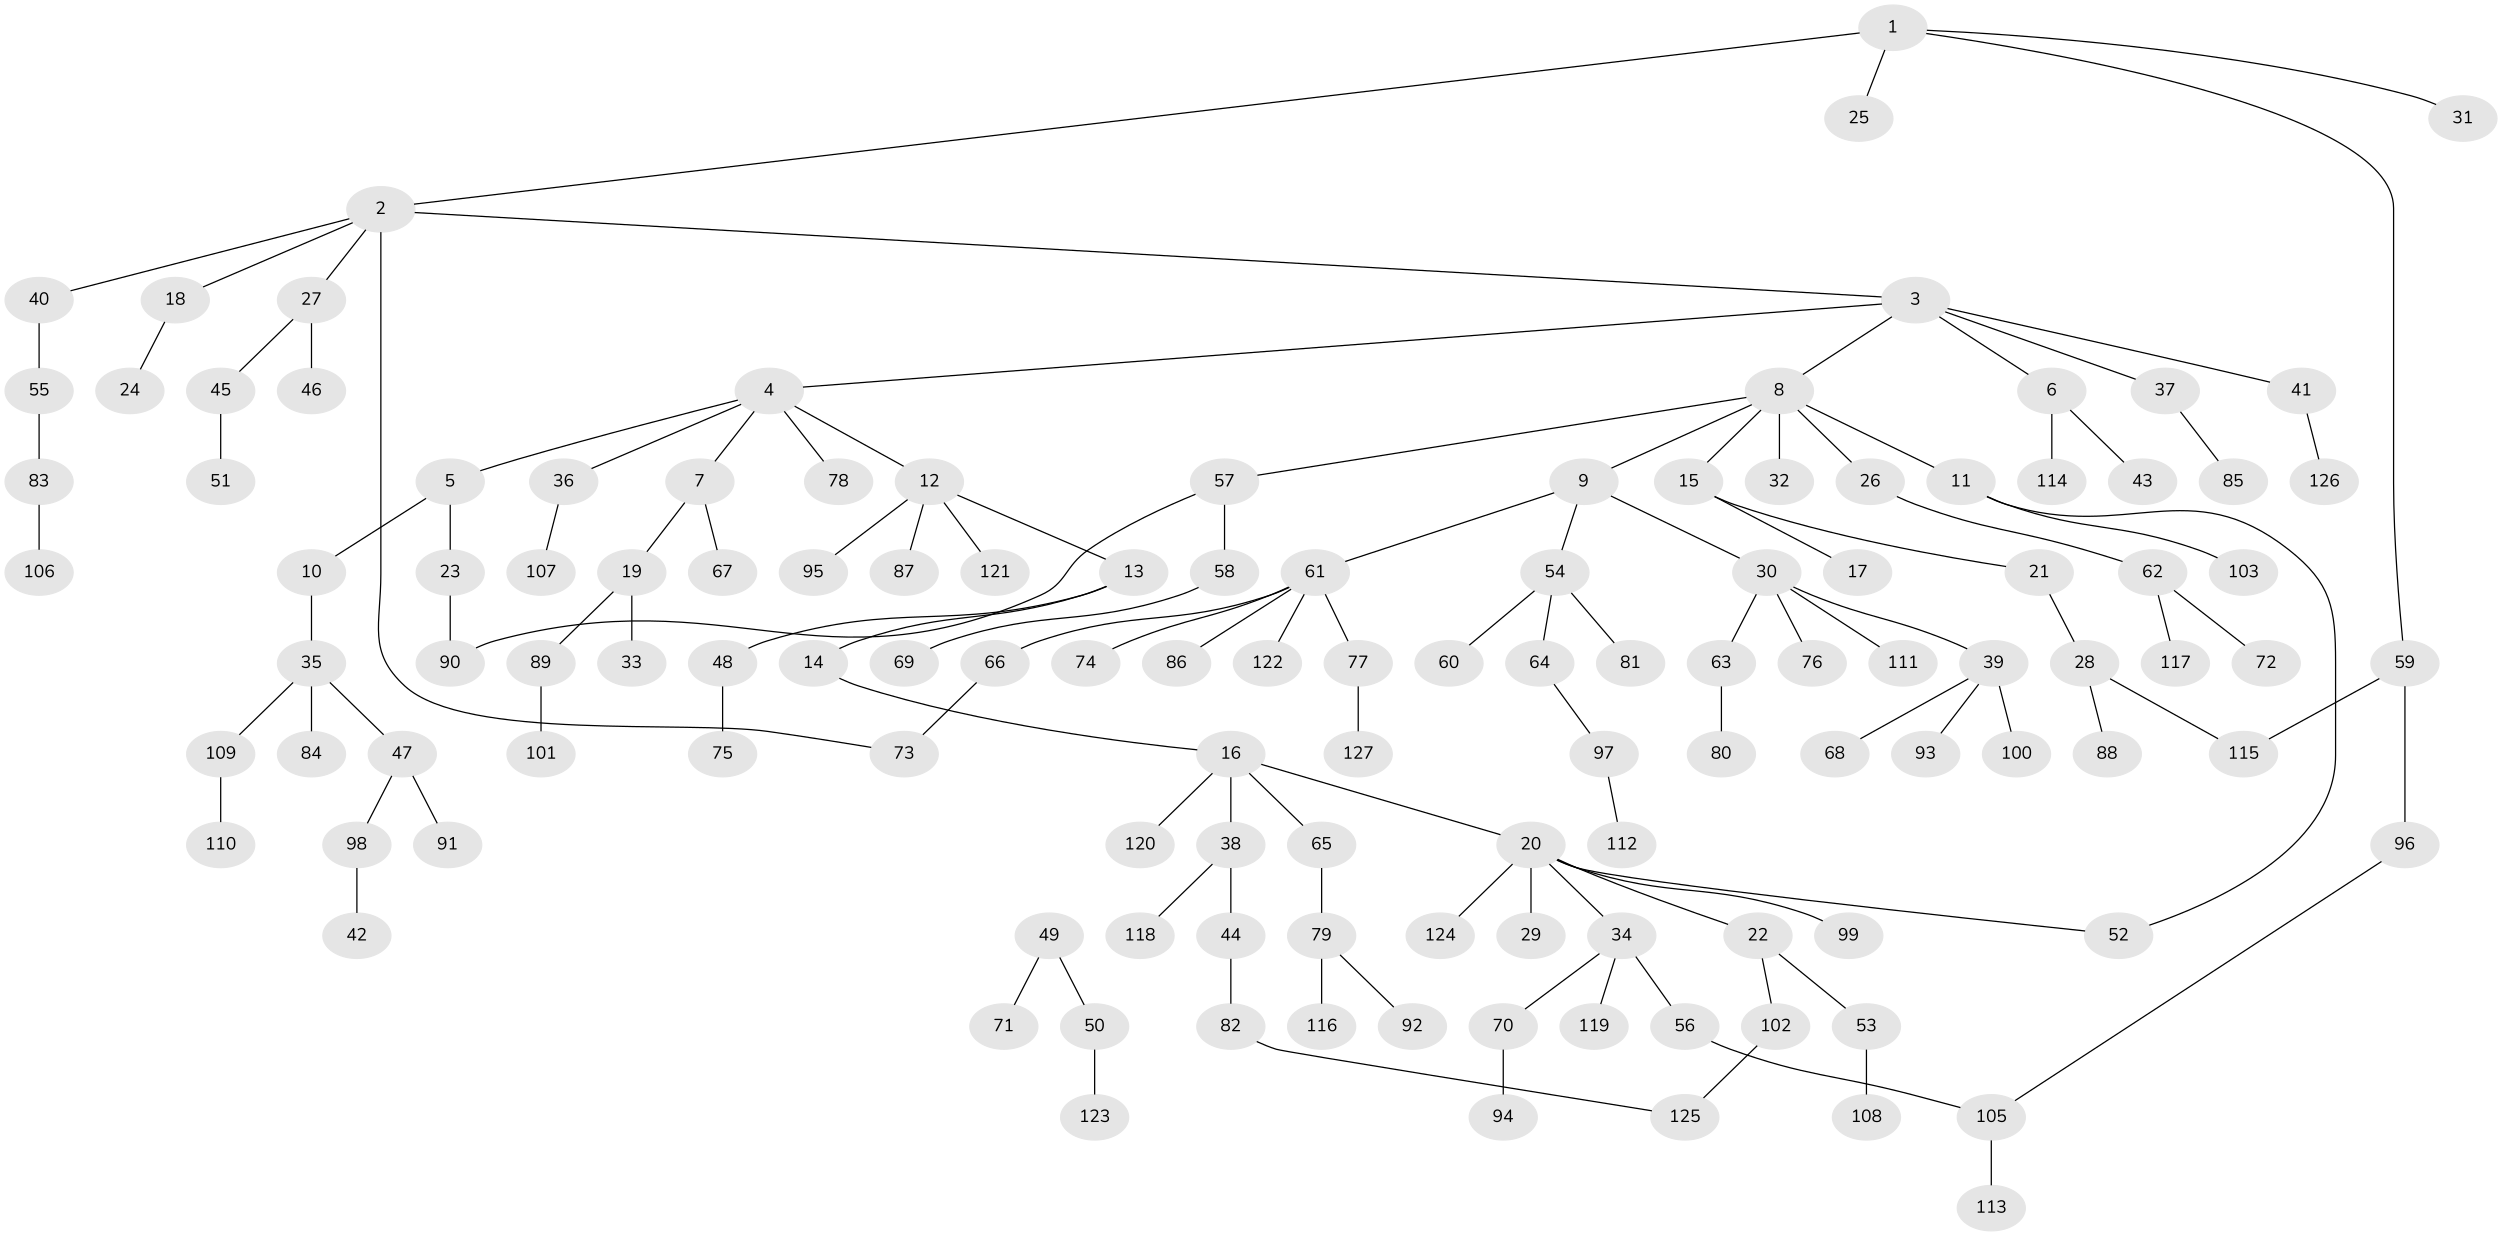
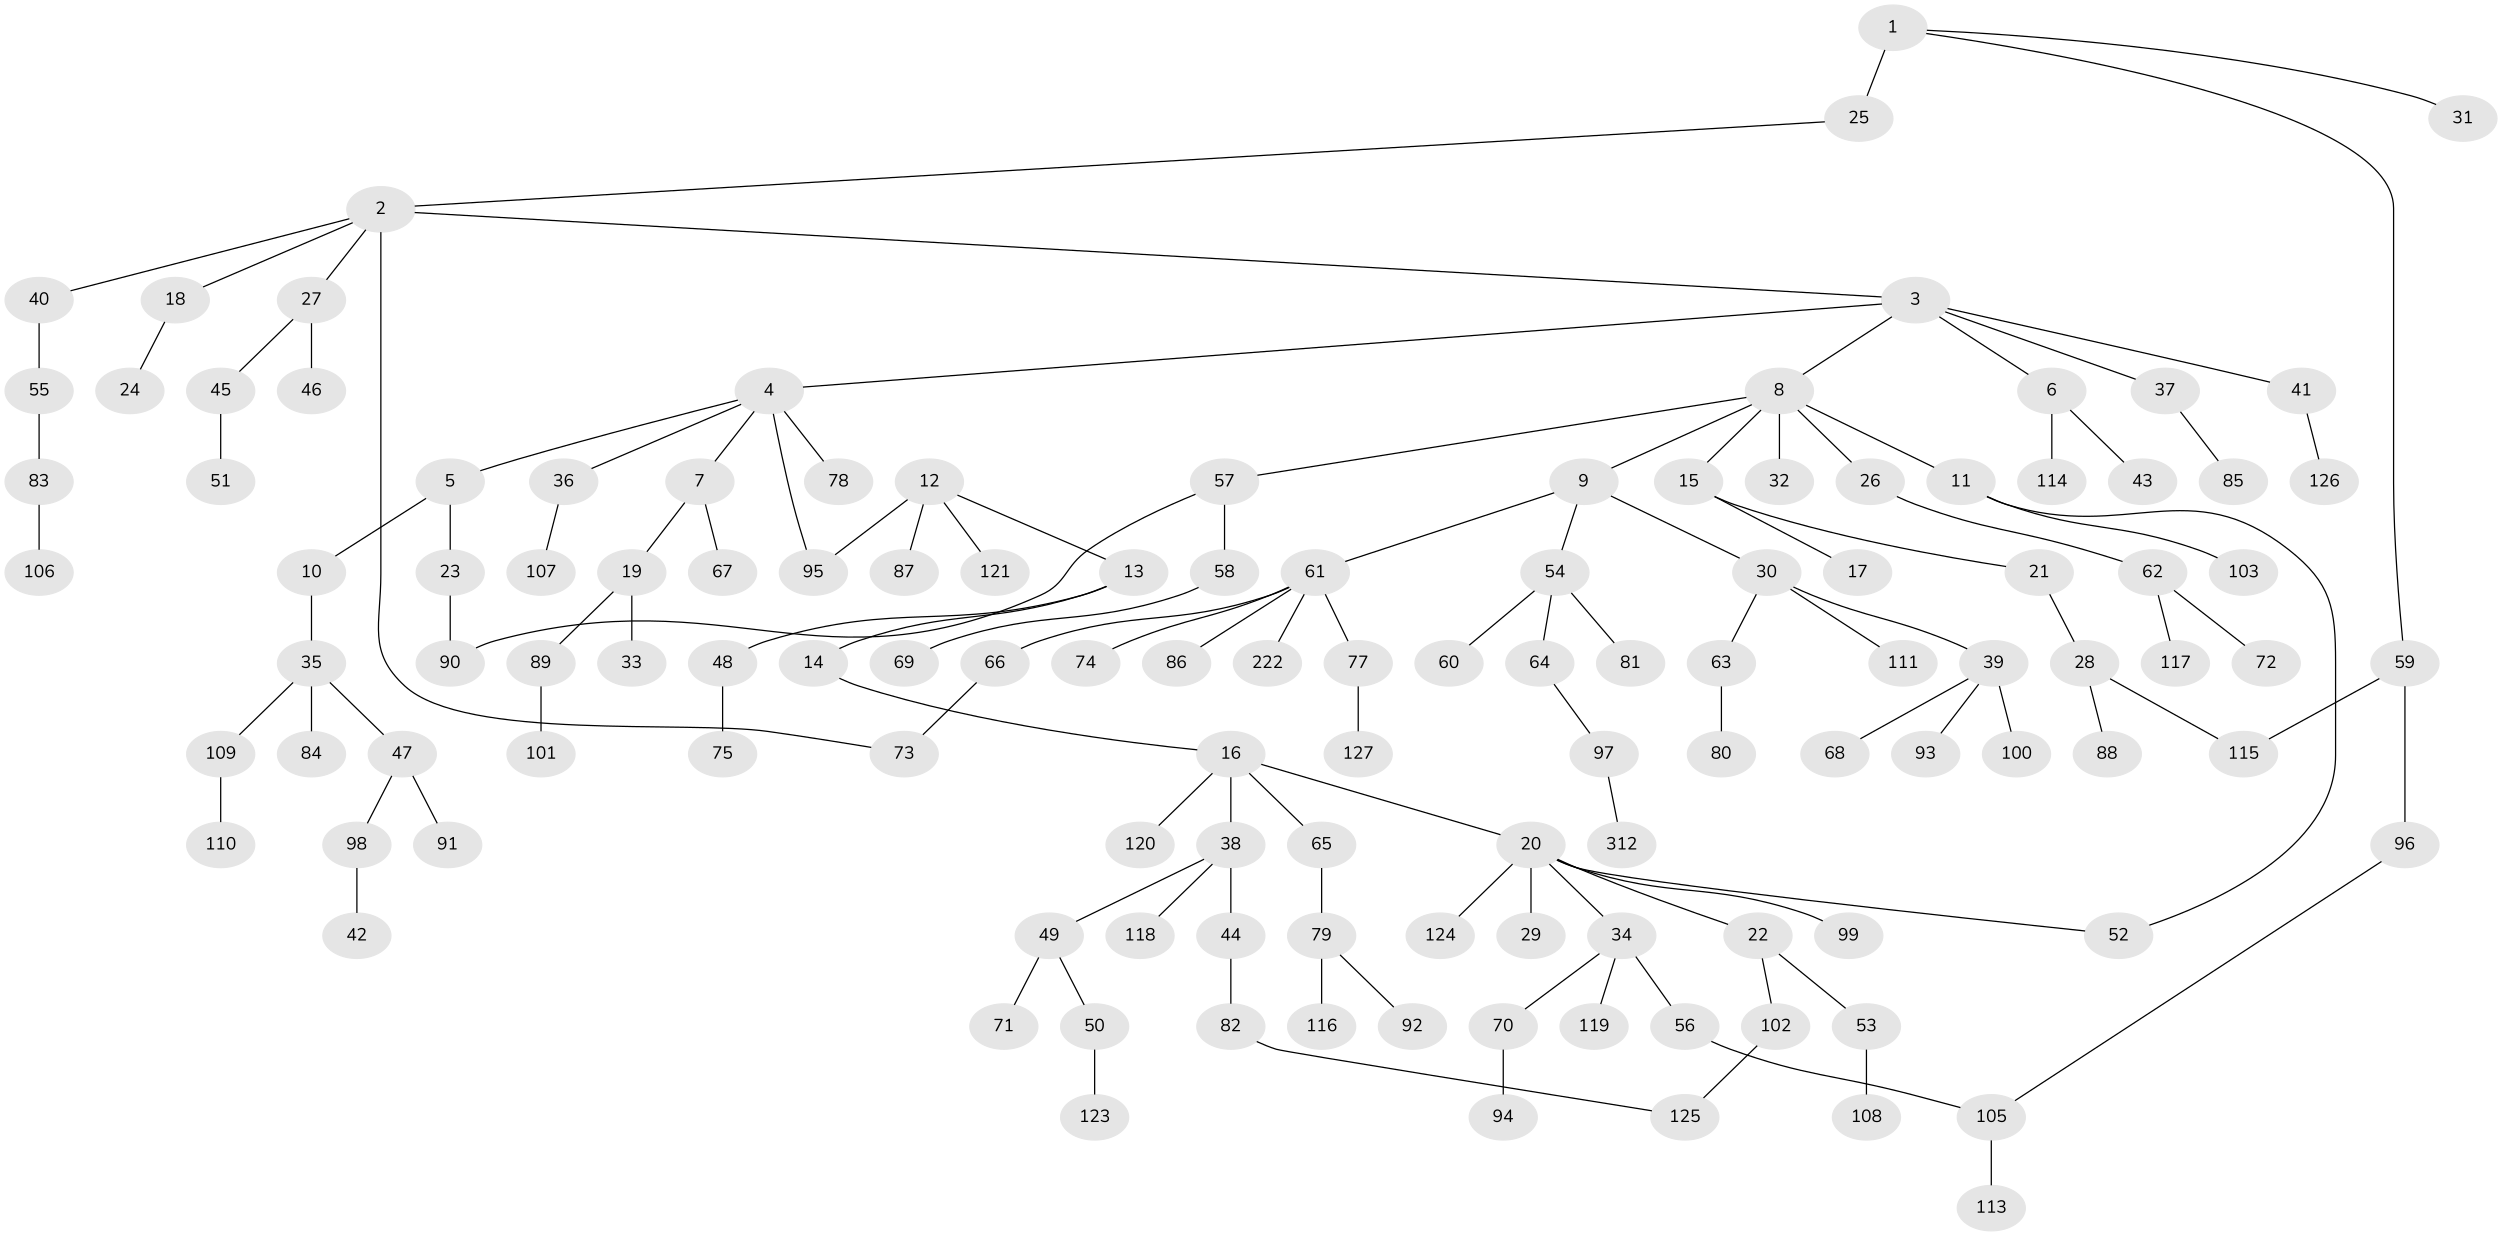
edge "1" -- "2": now "25" -- "2"
edge "4" -- "12": now "4" -- "95"
node "122": label "122" -> "222"
node "76": removed
node "112": label "112" -> "312"
edge "38" -- "49": added
